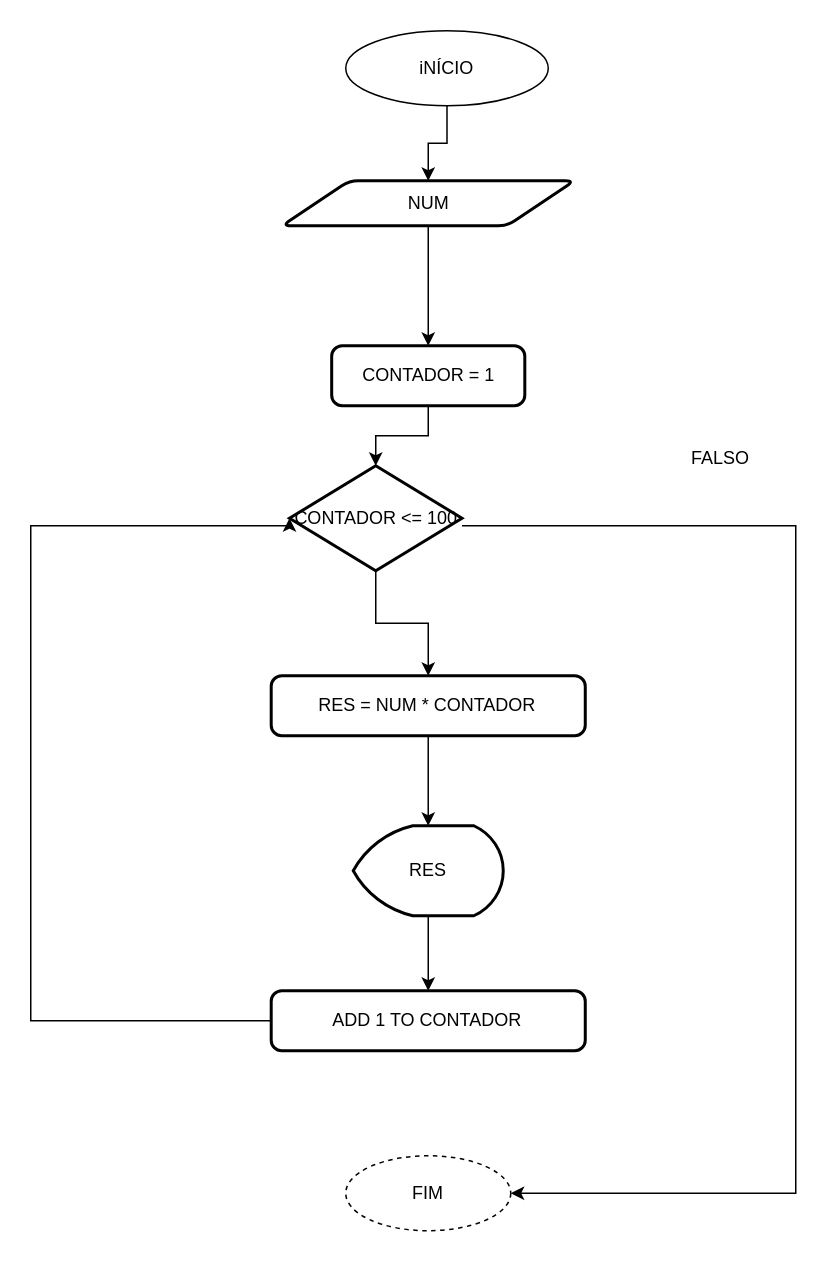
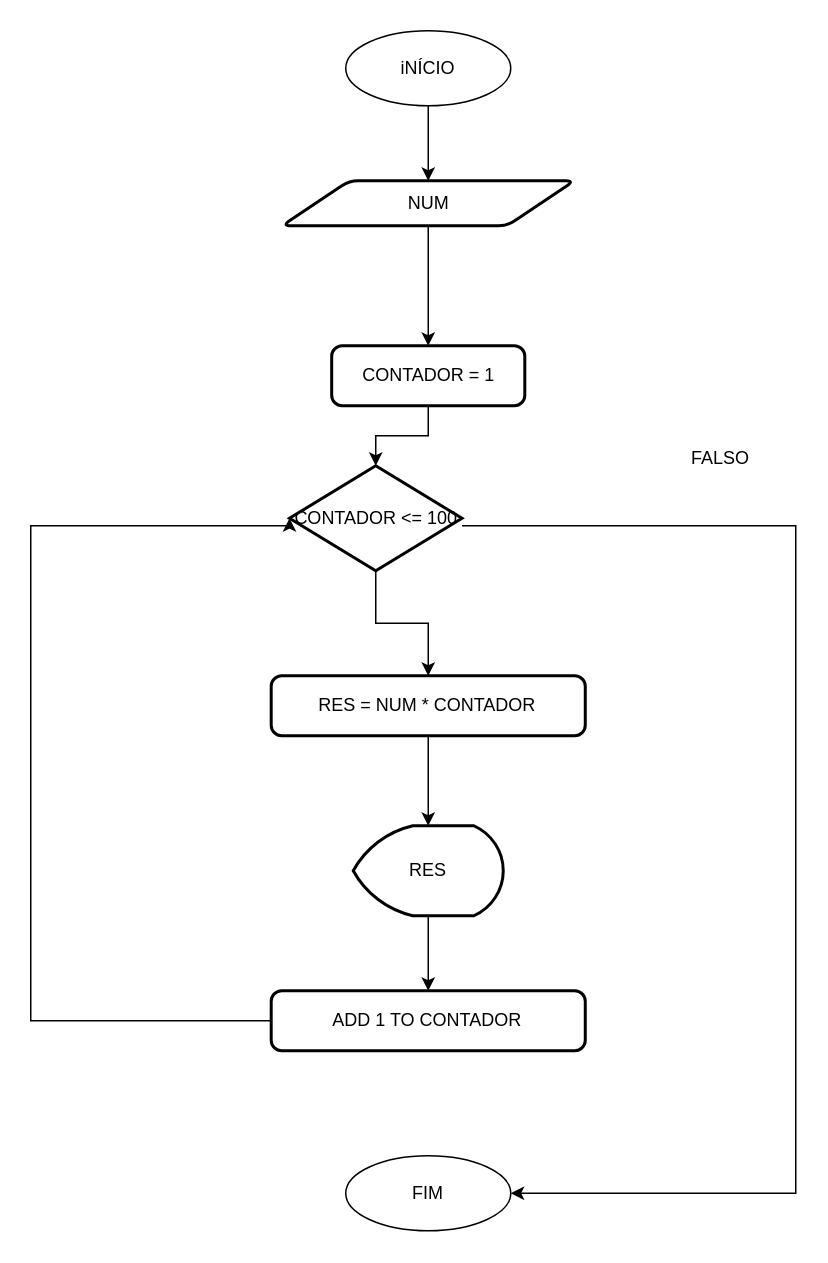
node "iNÍCIO": size 203x75 -> 165x75
node "FIM": style dashed -> solid
